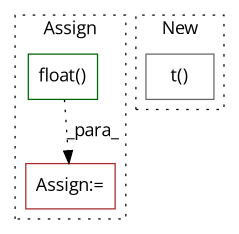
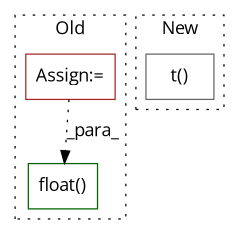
cluster "Assign": label "Assign" -> "Old"
edge "float()" -> "Assign:=": reversed
